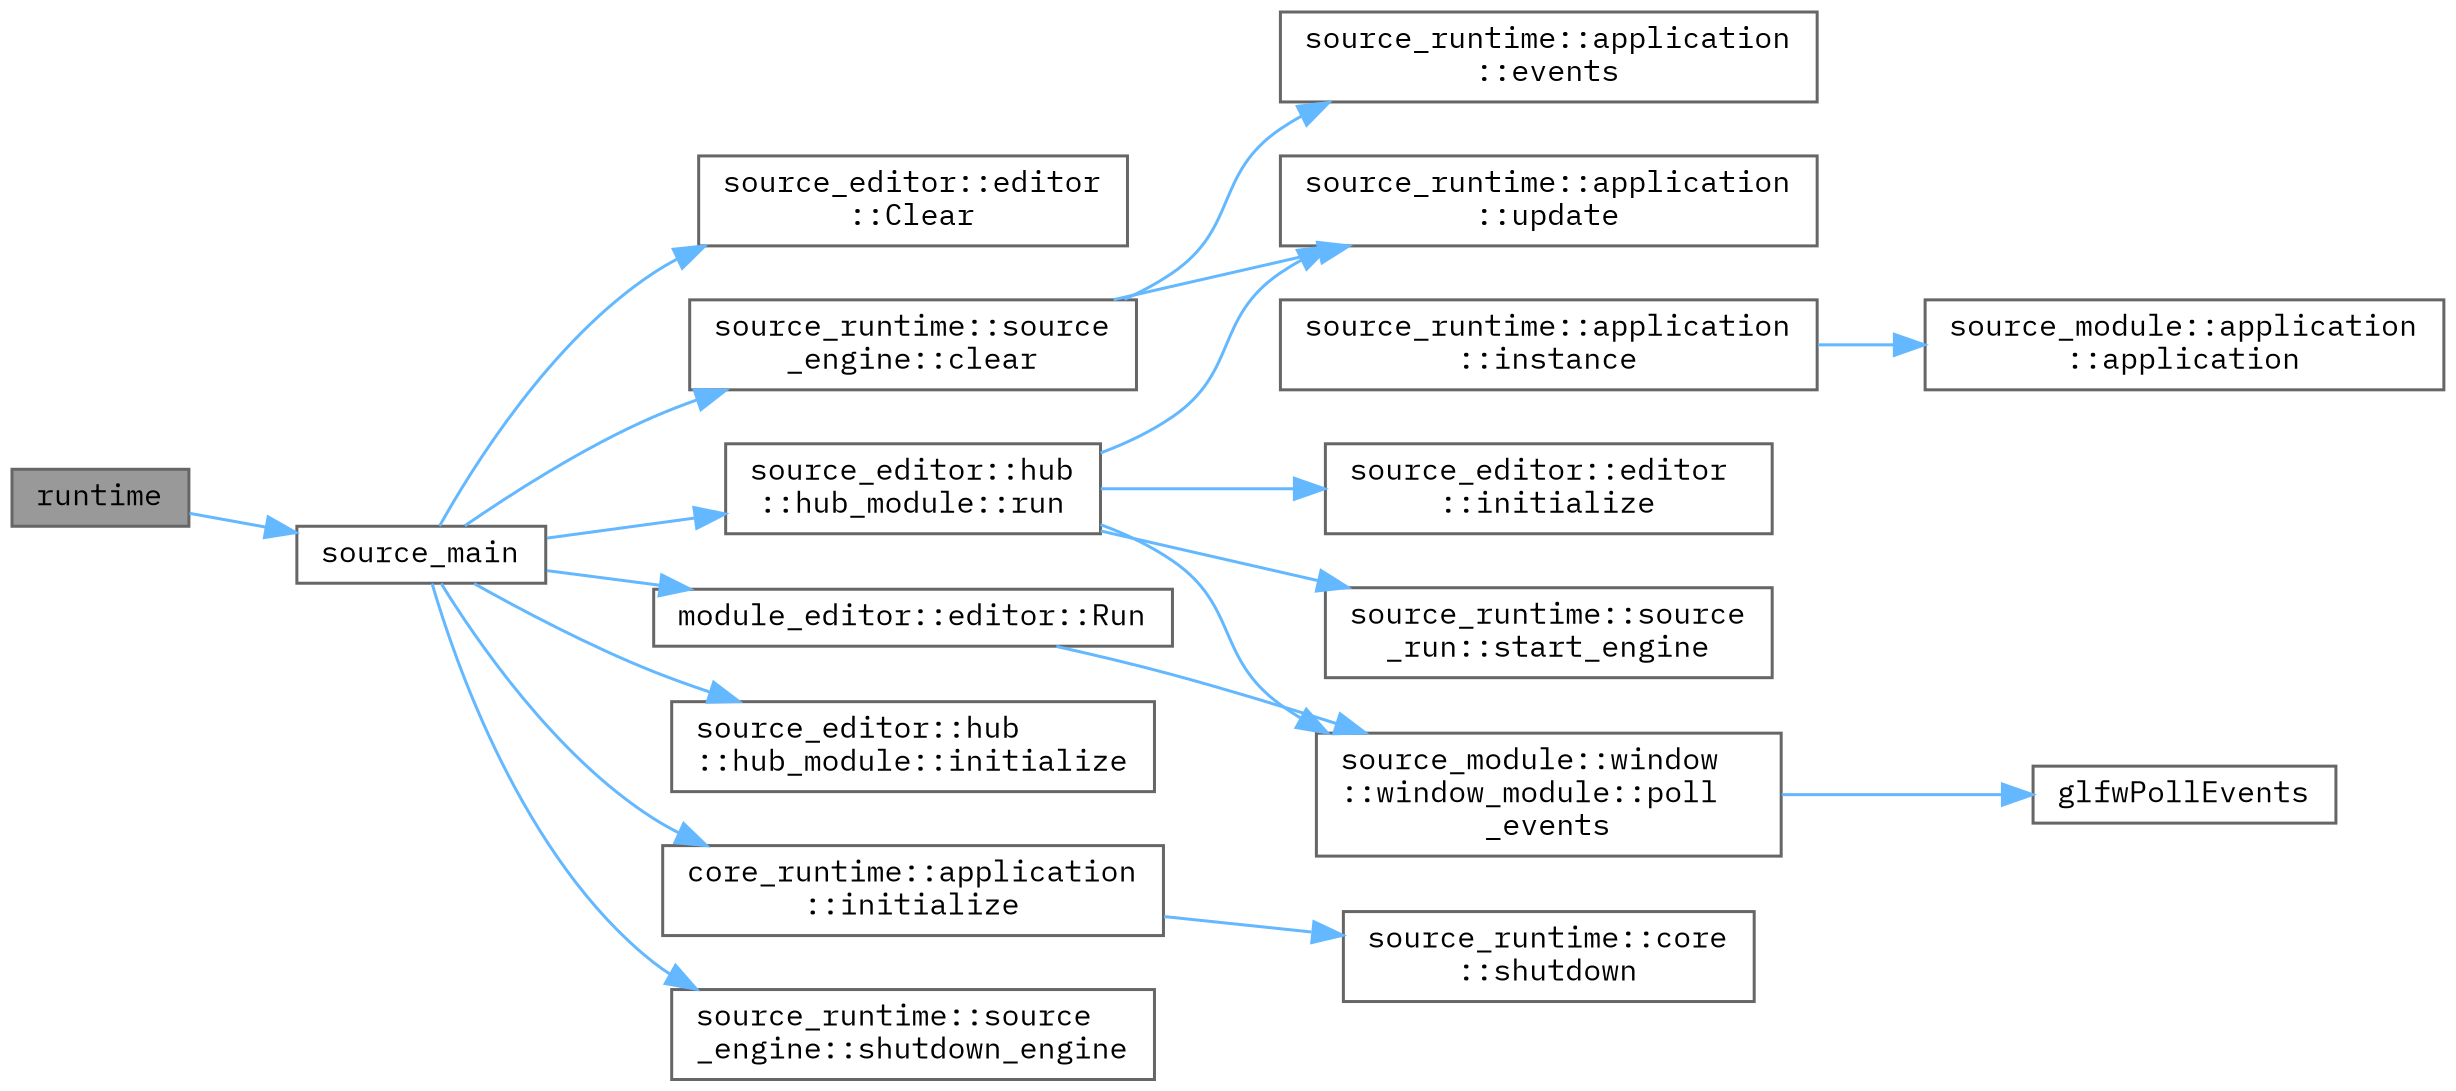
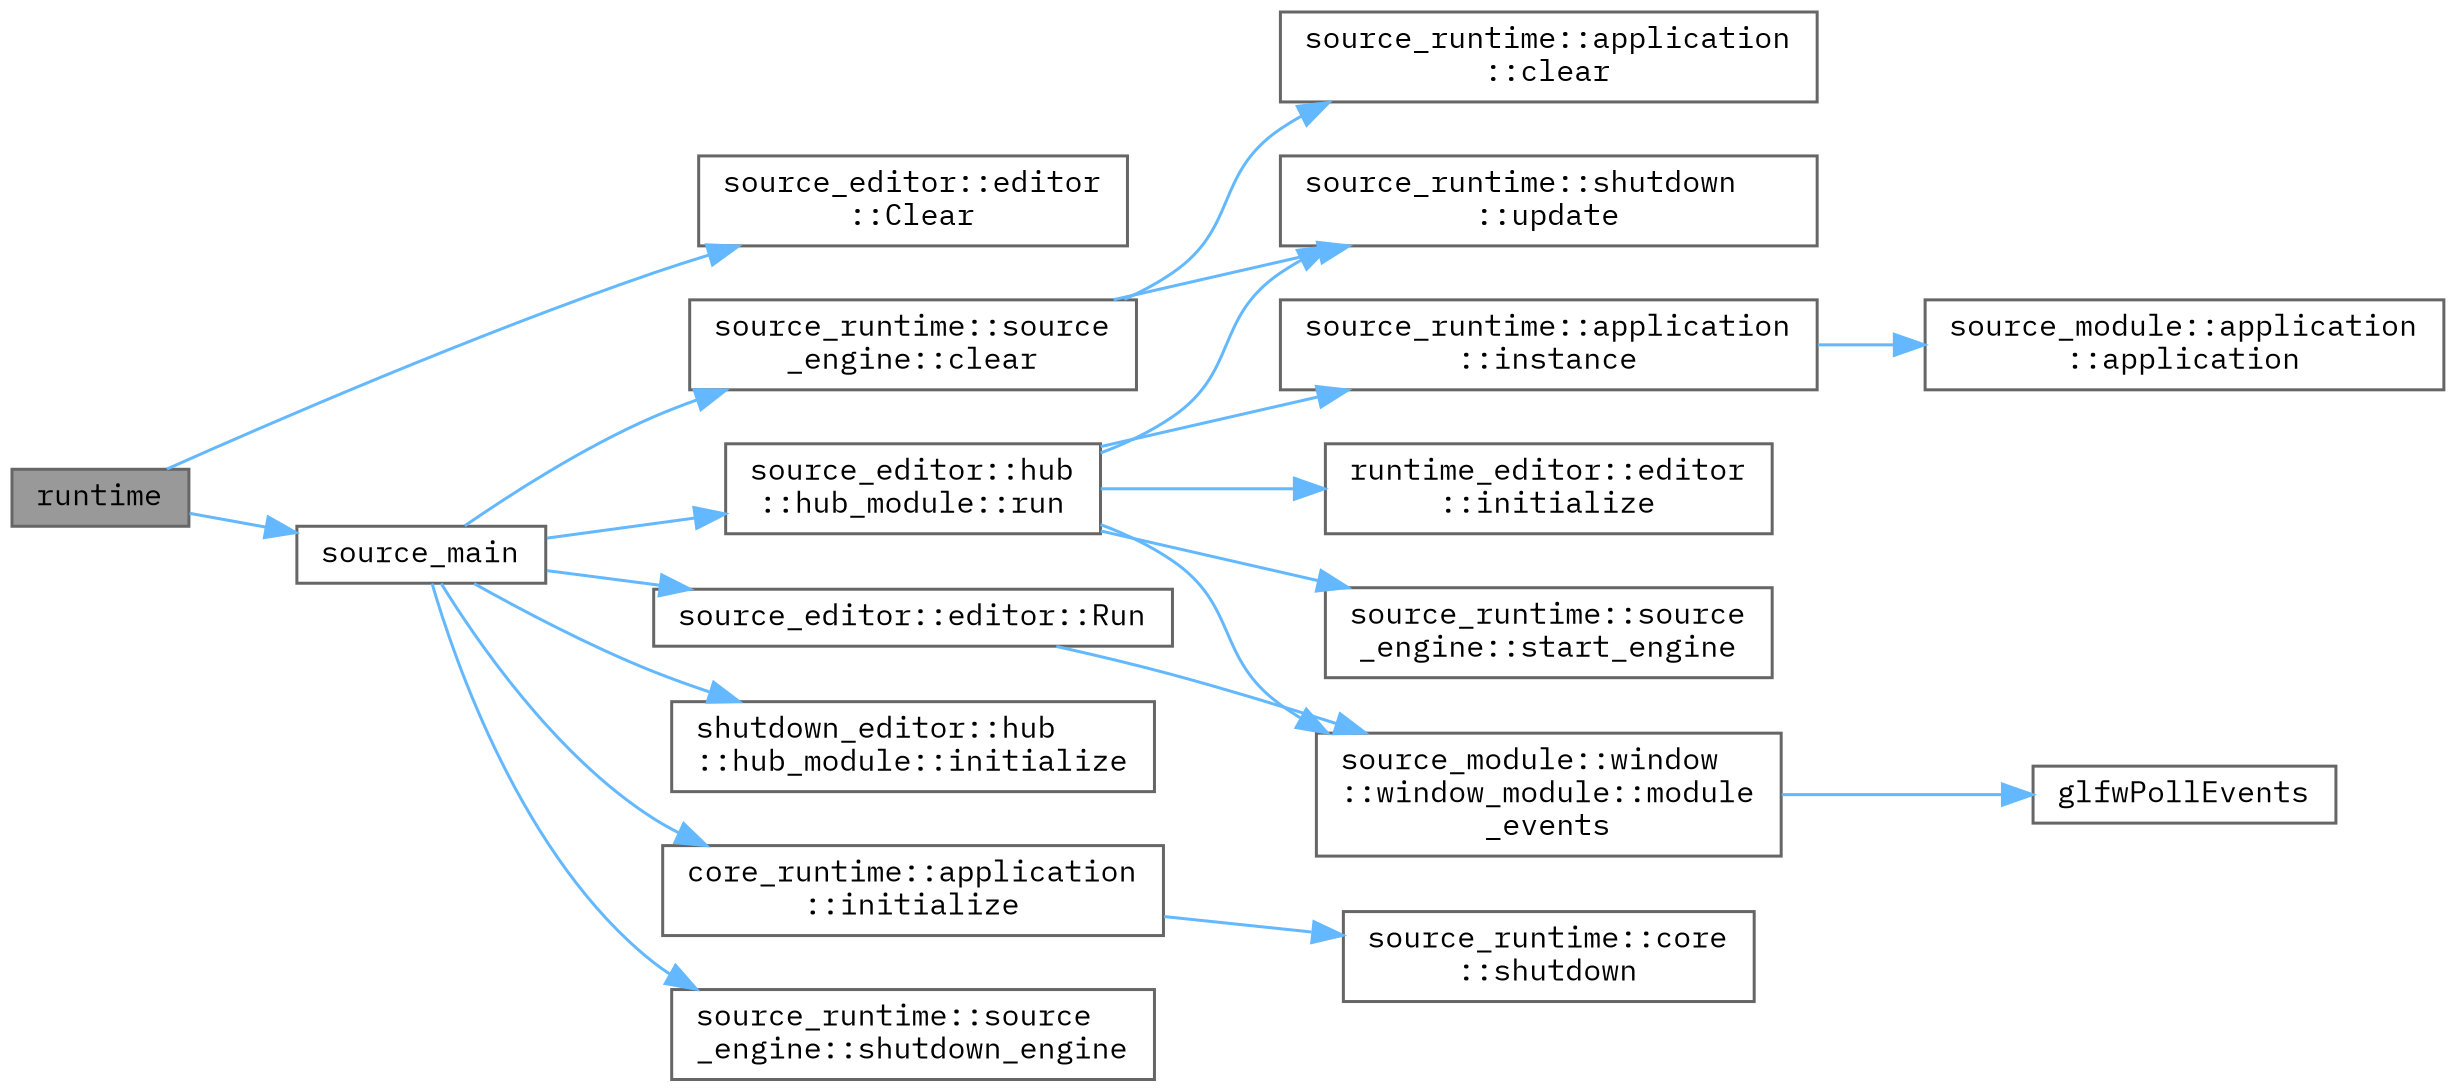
node "source_runtime::application ::events": label "source_runtime::application ::events" -> "source_runtime::application ::clear"
node "source_runtime::application ::update": label "source_runtime::application ::update" -> "source_runtime::shutdown ::update"
edge "source_main" -> "source_editor::editor ::Clear": now "runtime" -> "source_editor::editor ::Clear"
edge "source_editor::hub ::hub_module::run" -> "source_runtime::application ::instance": added
node "source_editor::editor ::initialize": label "source_editor::editor ::initialize" -> "runtime_editor::editor ::initialize"
node "module_editor::editor::Run": label "module_editor::editor::Run" -> "source_editor::editor::Run"
node "source_runtime::source _run::start_engine": label "source_runtime::source _run::start_engine" -> "source_runtime::source _engine::start_engine"
node "source_editor::hub ::hub_module::initialize": label "source_editor::hub ::hub_module::initialize" -> "shutdown_editor::hub ::hub_module::initialize"
node "source_module::window ::window_module::poll _events": label "source_module::window ::window_module::poll _events" -> "source_module::window ::window_module::module _events"
